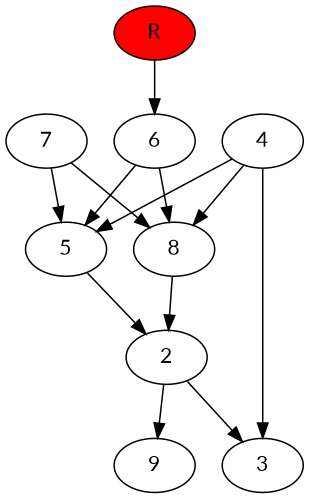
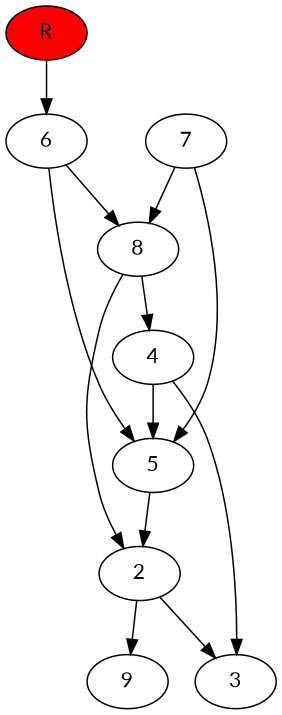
edge "4" -> "8": reversed
